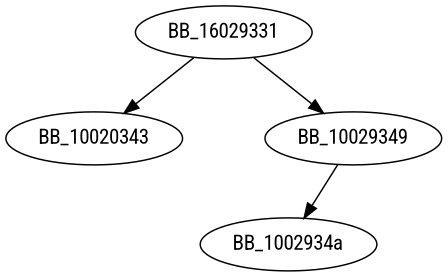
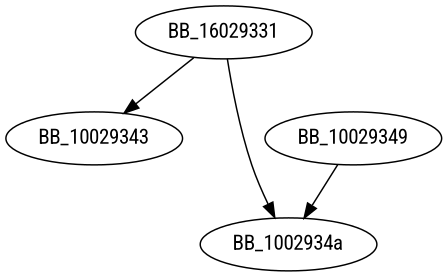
edge "BB_16029331" -> "BB_10029349": now "BB_16029331" -> "BB_1002934a"
node "BB_10020343": label "BB_10020343" -> "BB_10029343"
